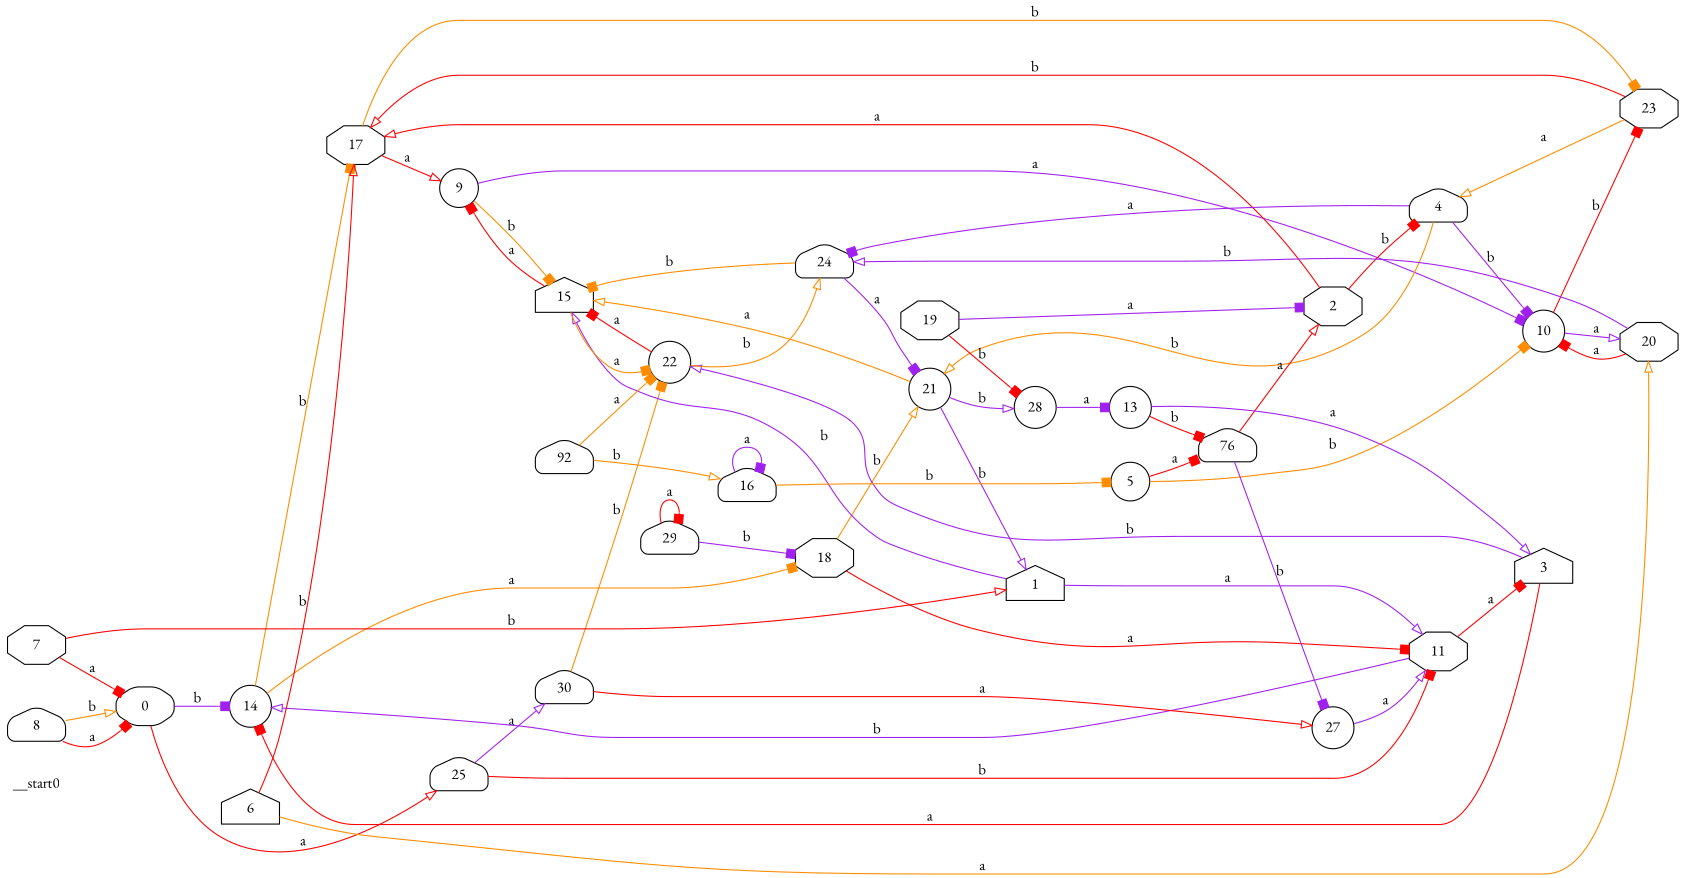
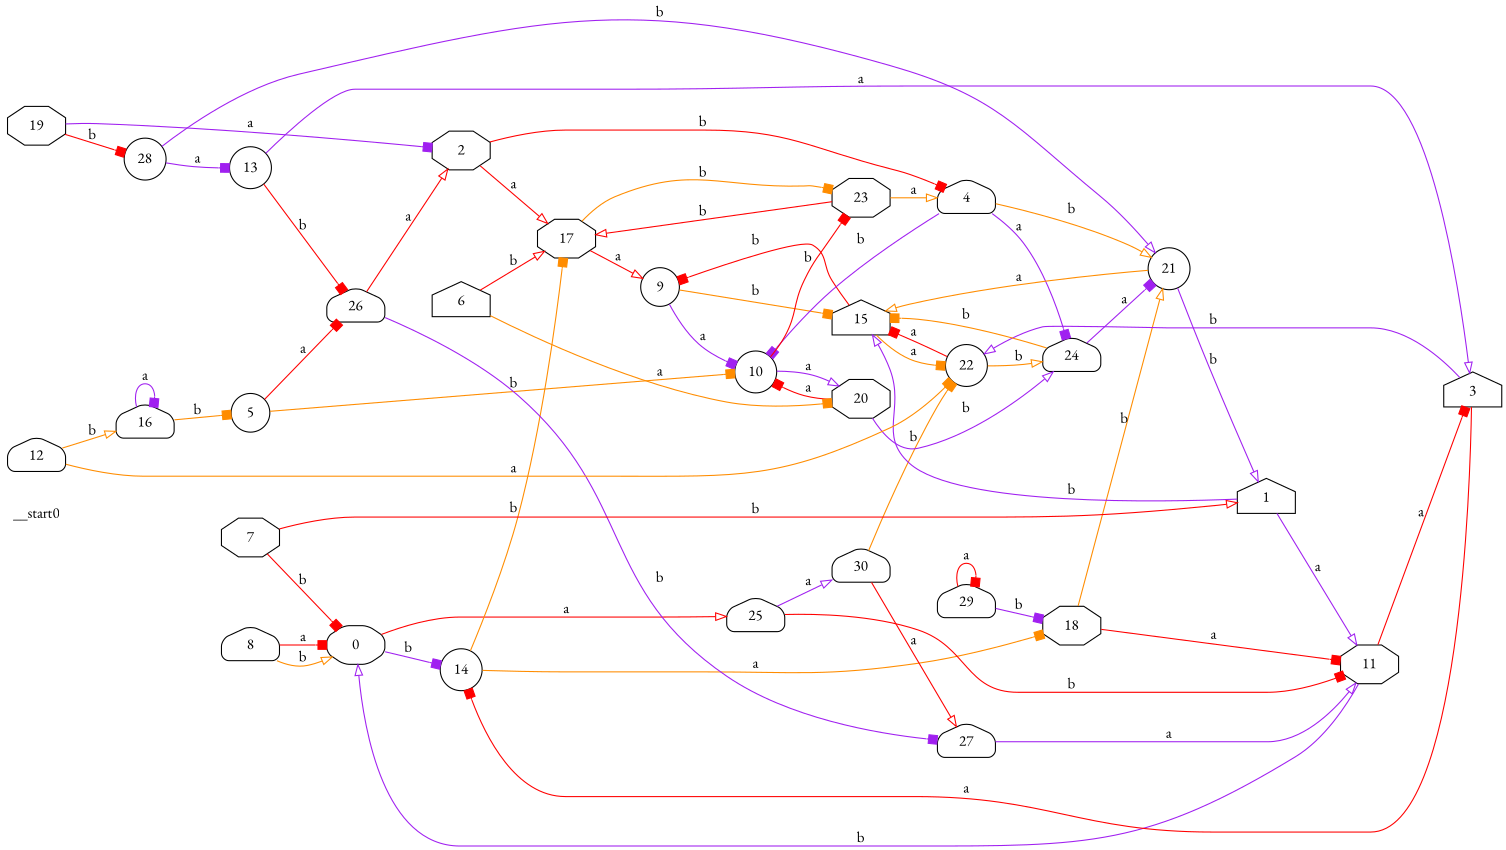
edge "15" -> "9": label "a" -> "b"
edge "21" -> "28": reversed
node "76": label "76" -> "26"
node "92": label "92" -> "12"
edge "7" -> "0": label "a" -> "b"
node "27": shape circle -> house
edge "11" -> "14": now "11" -> "0"
edge "6" -> "20": arrowhead onormal -> box
